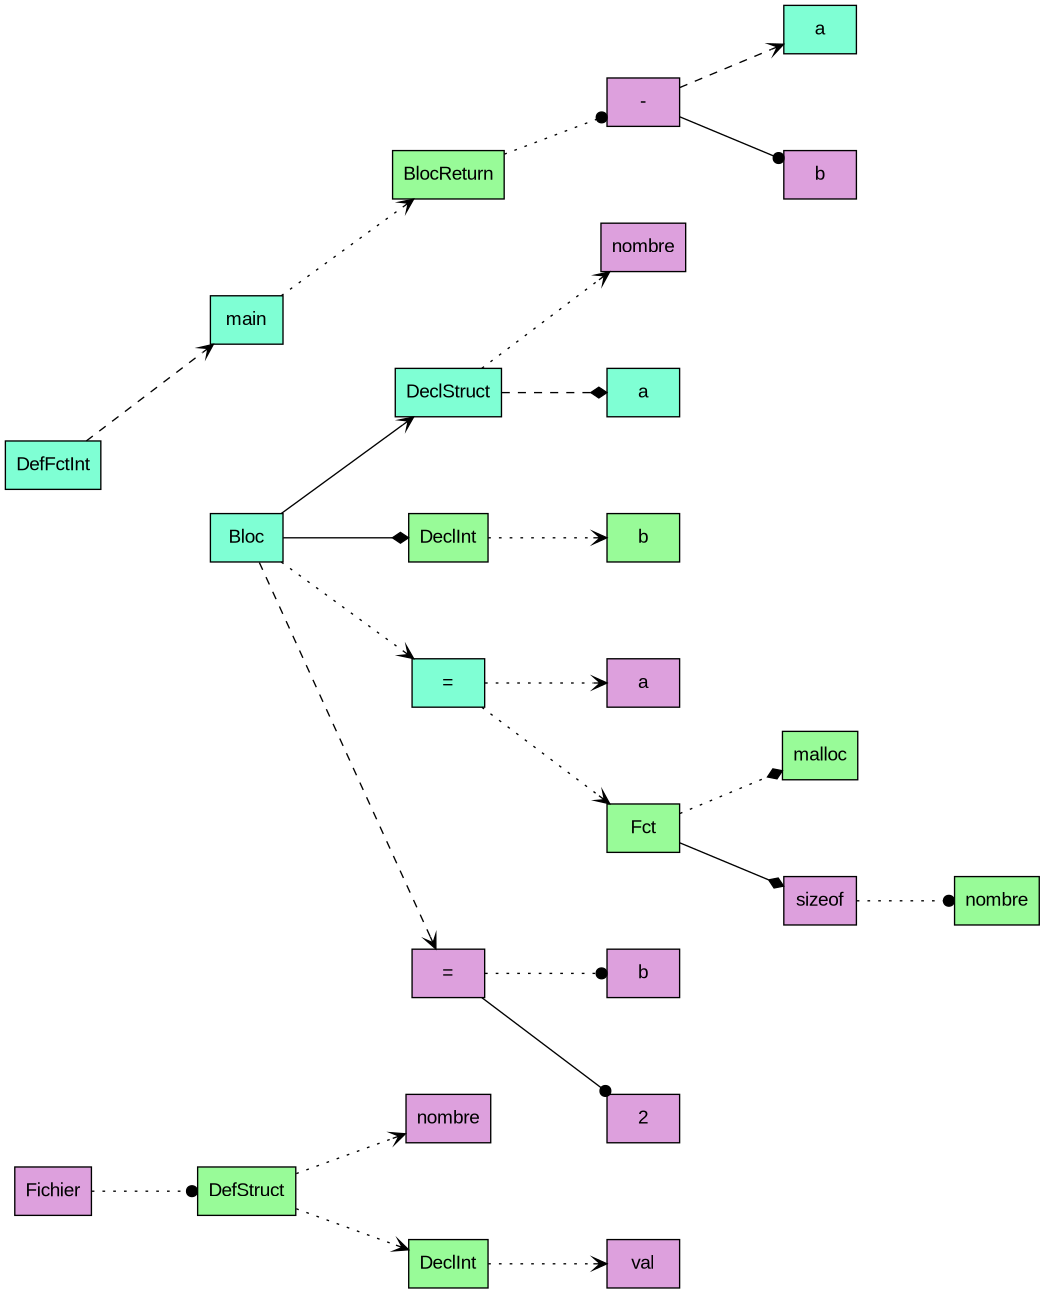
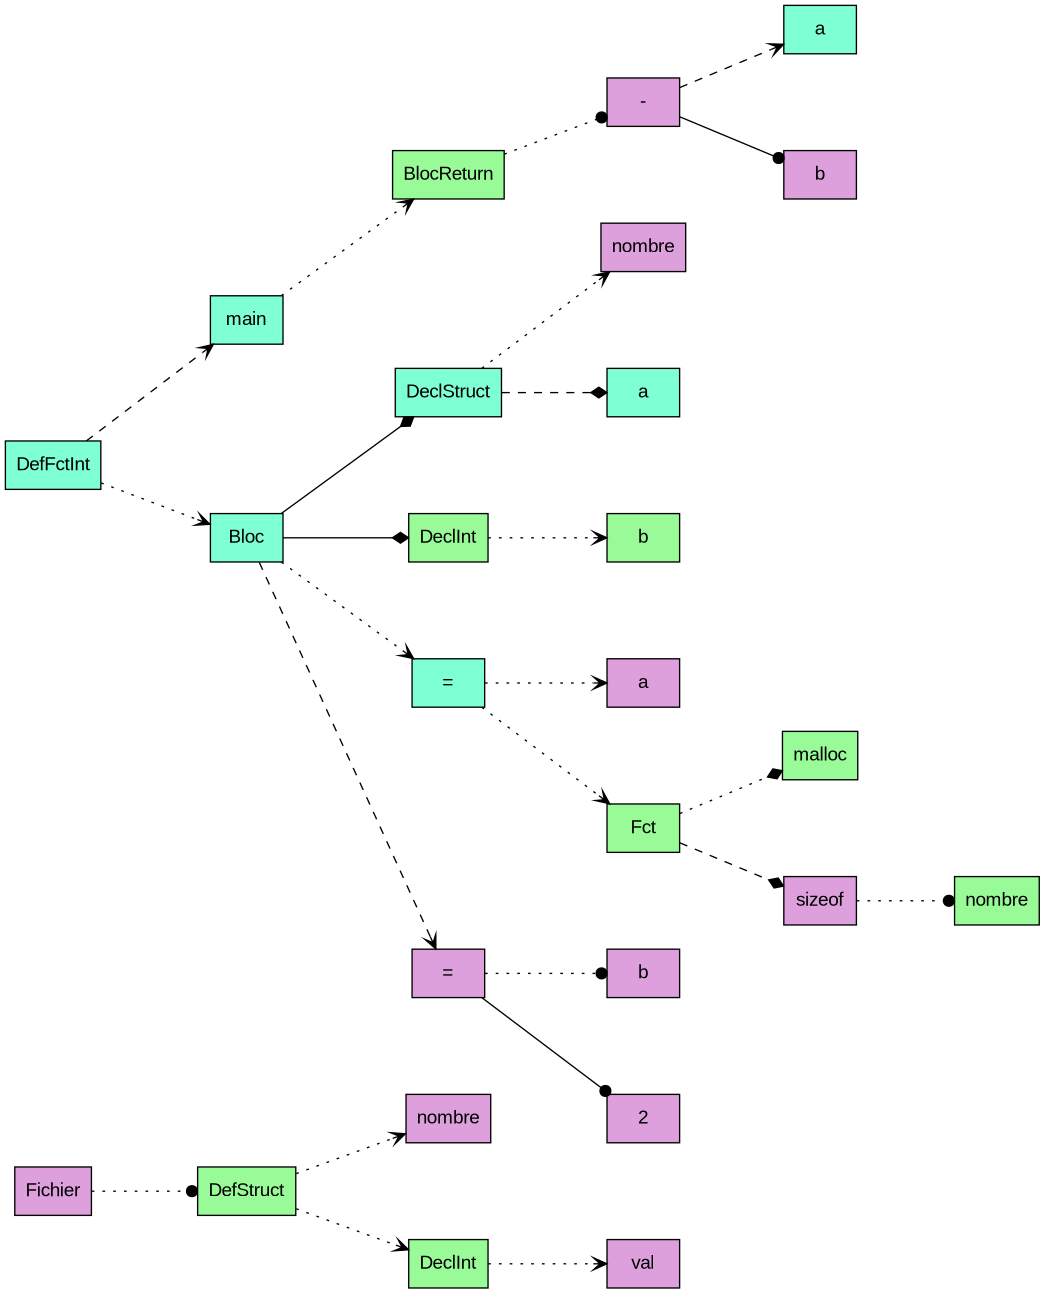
edge "Bloc" -> "DeclStruct": arrowhead vee -> diamond
edge "DefFctInt" -> "Bloc": added
edge "Fct" -> "sizeof": style solid -> dashed
